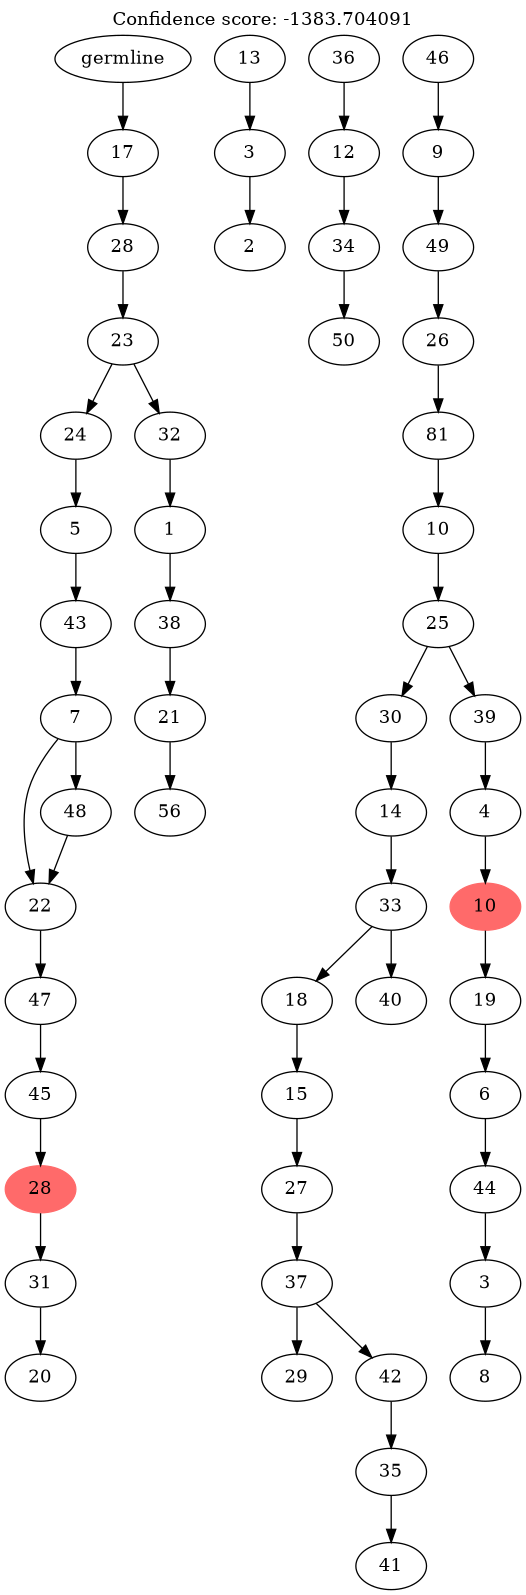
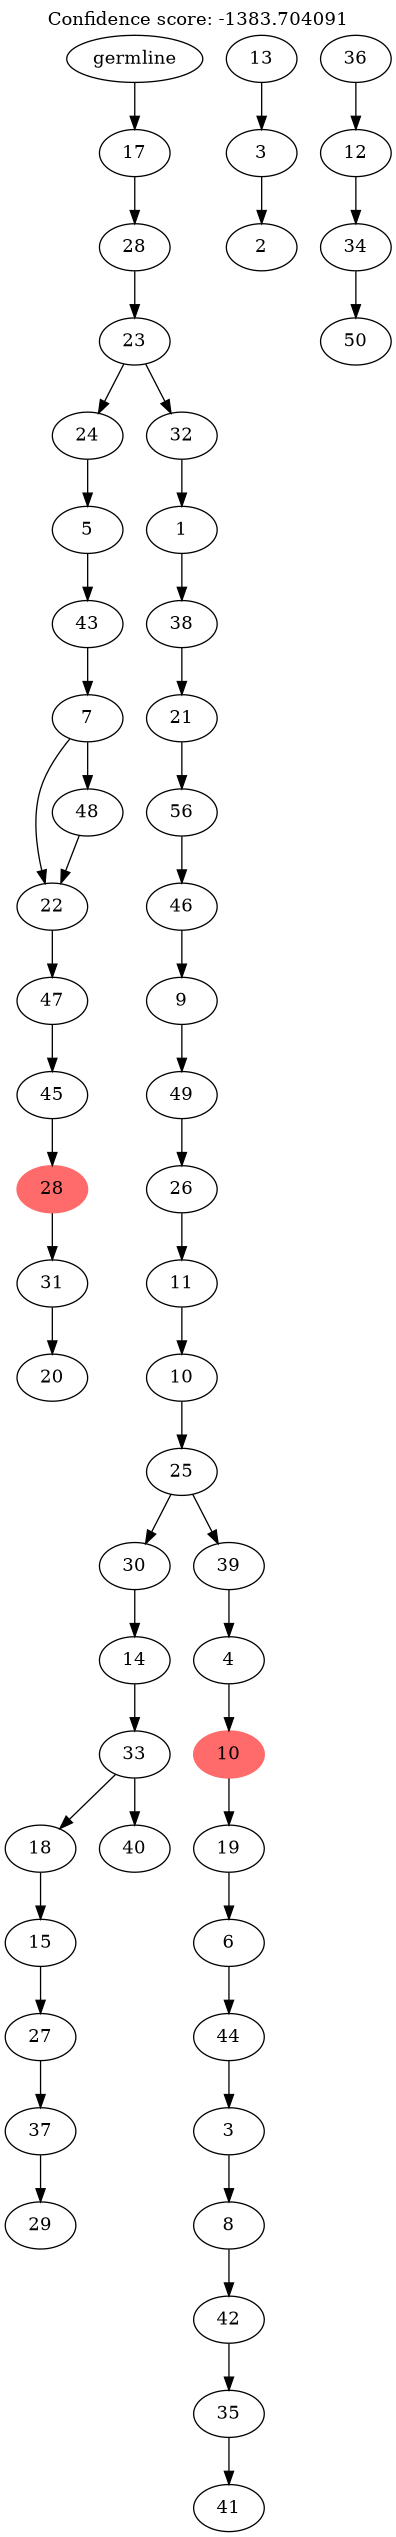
node "81": label "81" -> "11"
edge "56" -> "46": added
edge "37" -> "42": now "8" -> "42"
